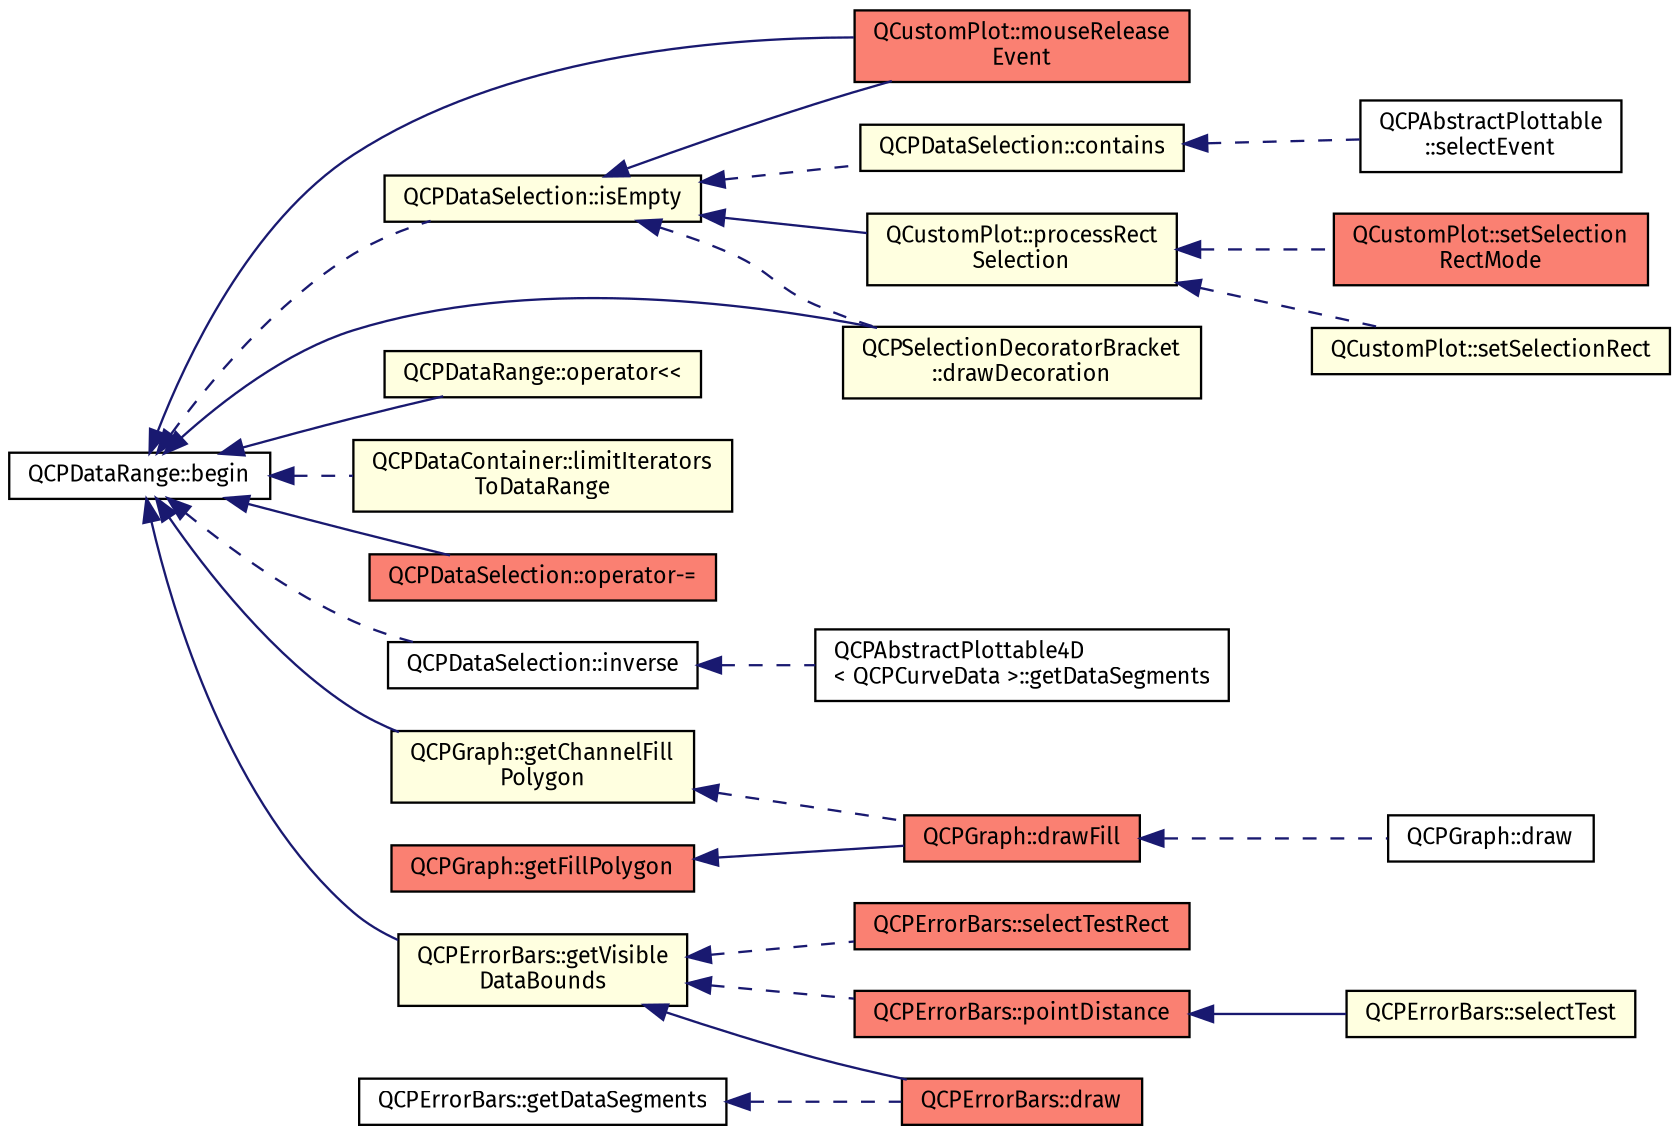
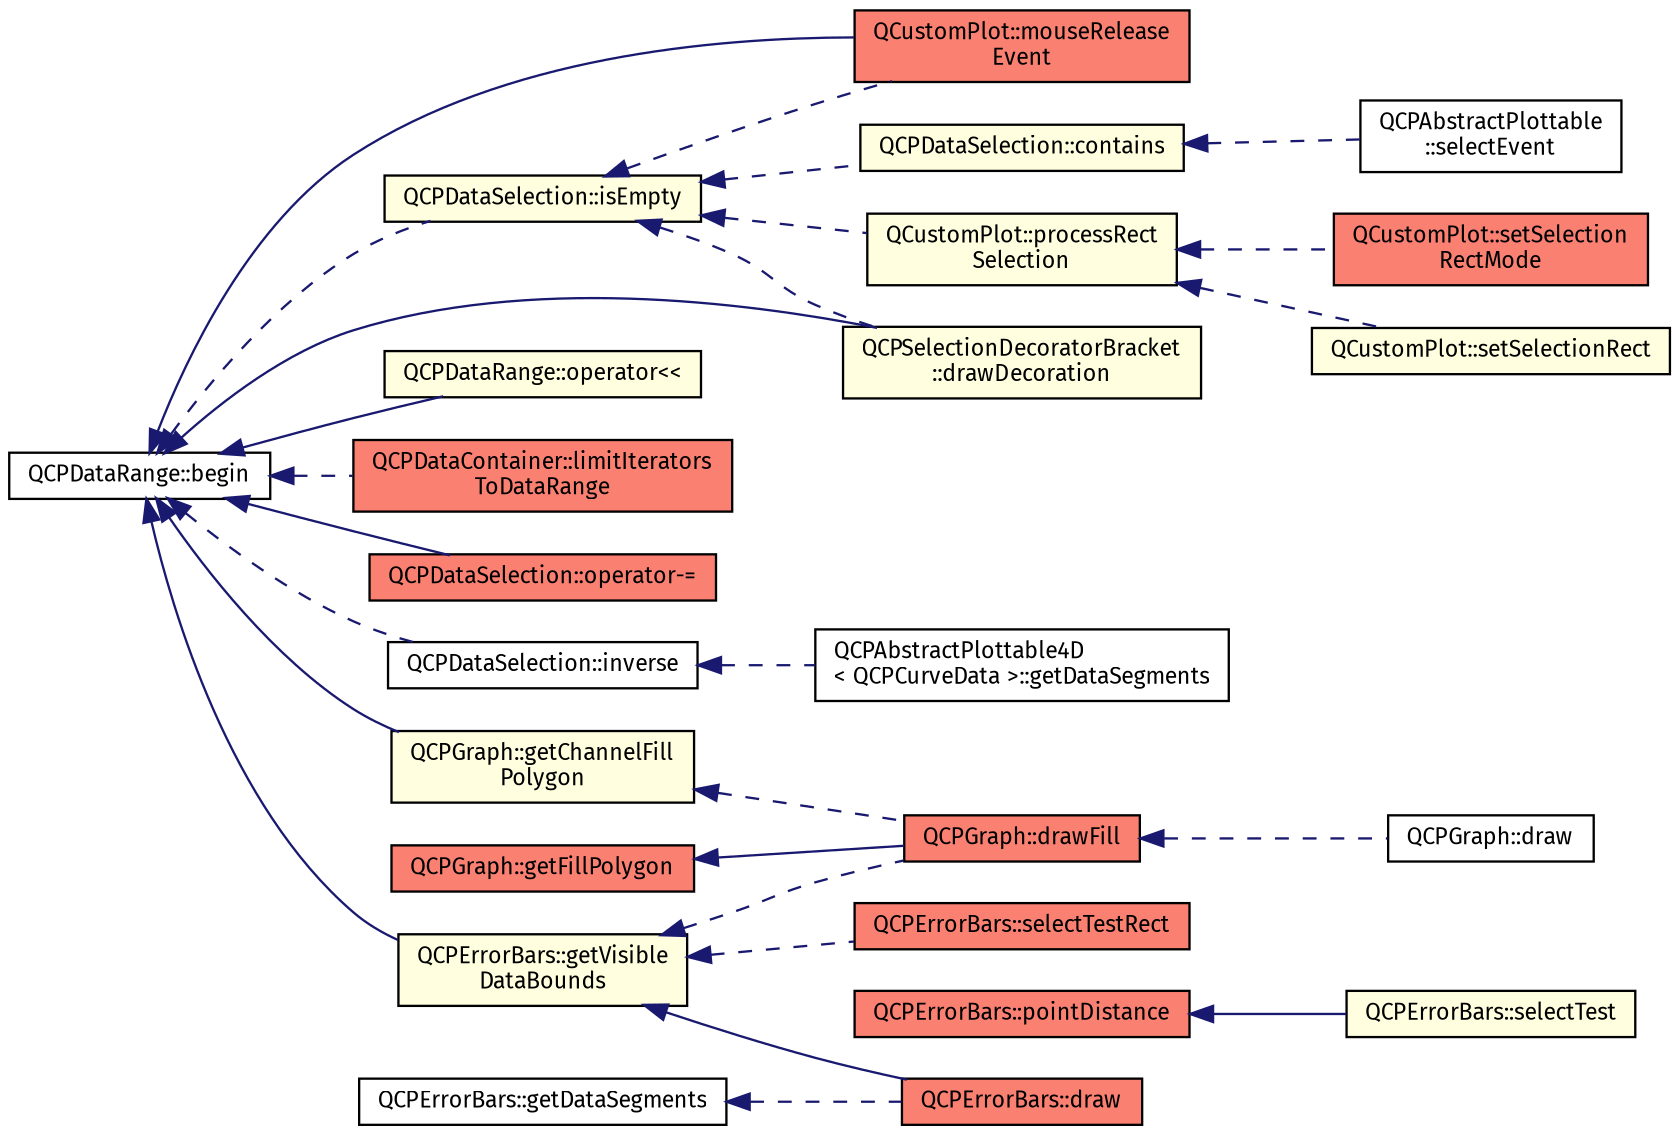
edge "QCustomPlot::mouseRelease Event" -> "QCPDataSelection::isEmpty": style solid -> dashed
edge "QCustomPlot::processRect Selection" -> "QCPDataSelection::isEmpty": style solid -> dashed
node "QCPDataContainer::limitIterators ToDataRange": fillcolor lightyellow -> salmon
edge "QCPErrorBars::pointDistance" -> "QCPErrorBars::getVisible DataBounds": now "QCPGraph::drawFill" -> "QCPErrorBars::getVisible DataBounds"
